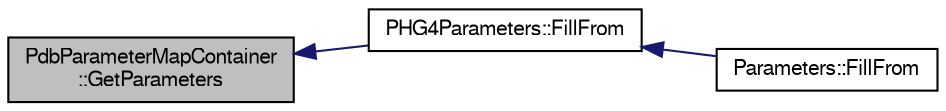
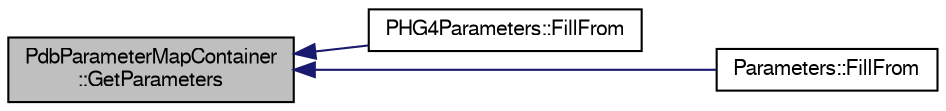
edge "Parameters::FillFrom" -> "PHG4Parameters::FillFrom": now "Parameters::FillFrom" -> "PdbParameterMapContainer ::GetParameters"
